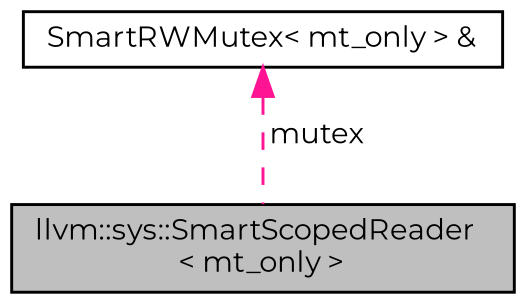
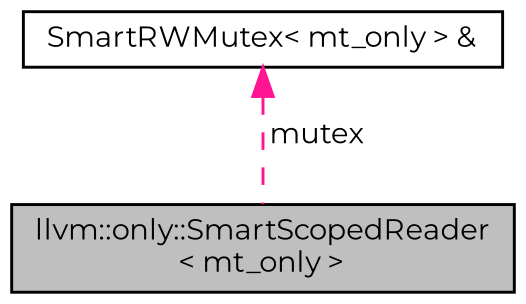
node "llvm::sys::SmartScopedReader < mt_only >": label "llvm::sys::SmartScopedReader < mt_only >" -> "llvm::only::SmartScopedReader < mt_only >"
